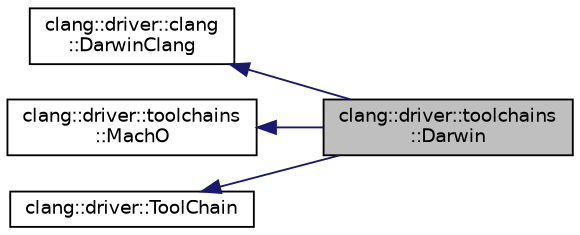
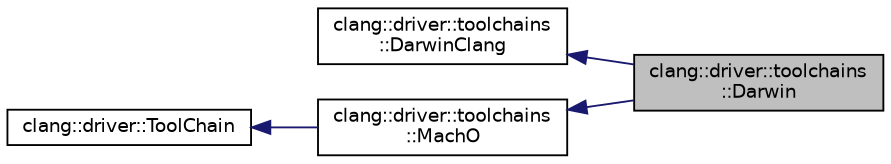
node "clang::driver::clang ::DarwinClang": label "clang::driver::clang ::DarwinClang" -> "clang::driver::toolchains ::DarwinClang"
edge "clang::driver::toolchains ::Darwin" -> "clang::driver::ToolChain": now "clang::driver::toolchains ::MachO" -> "clang::driver::ToolChain"
